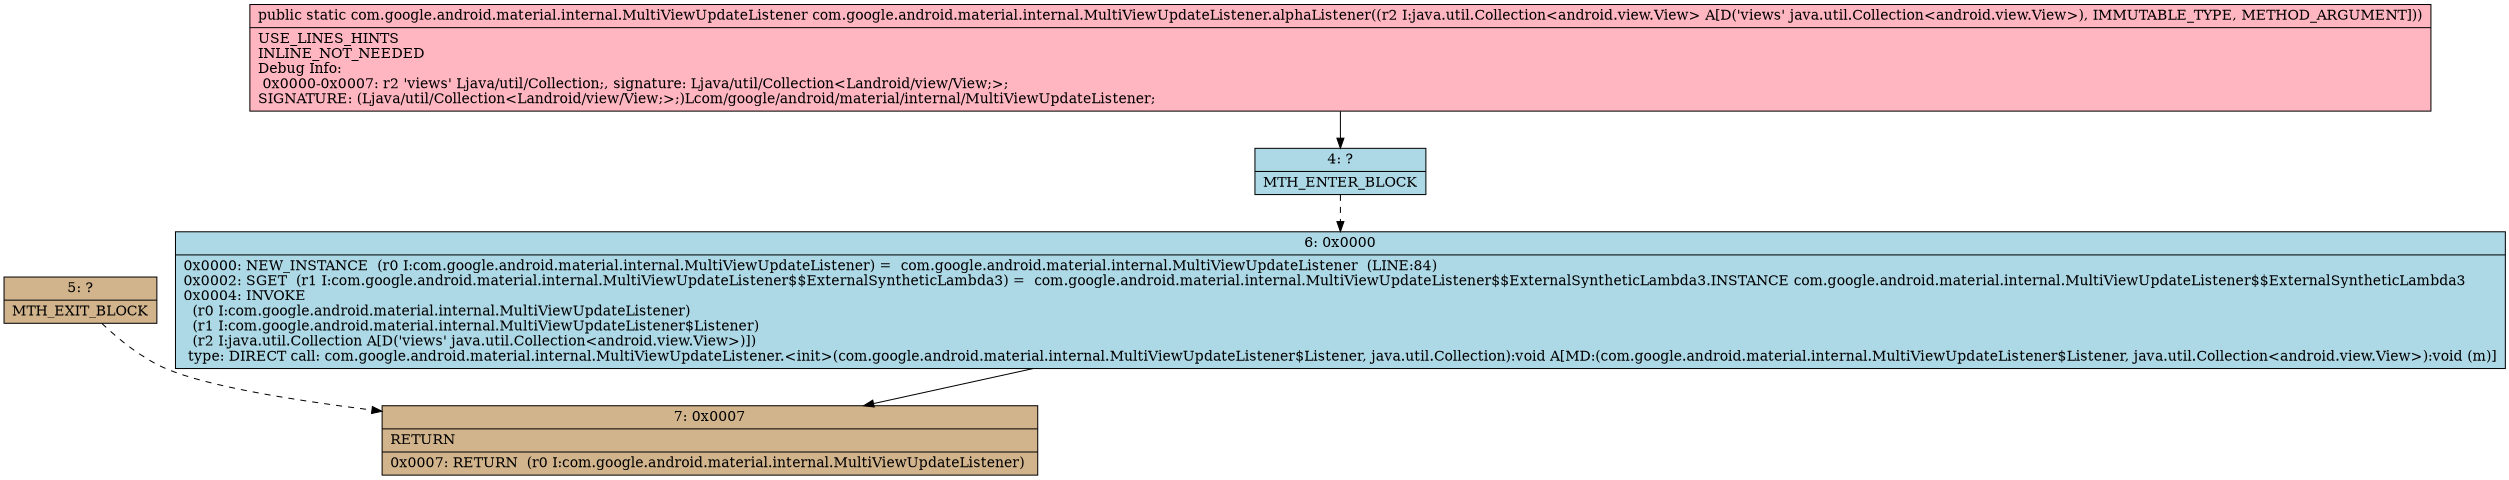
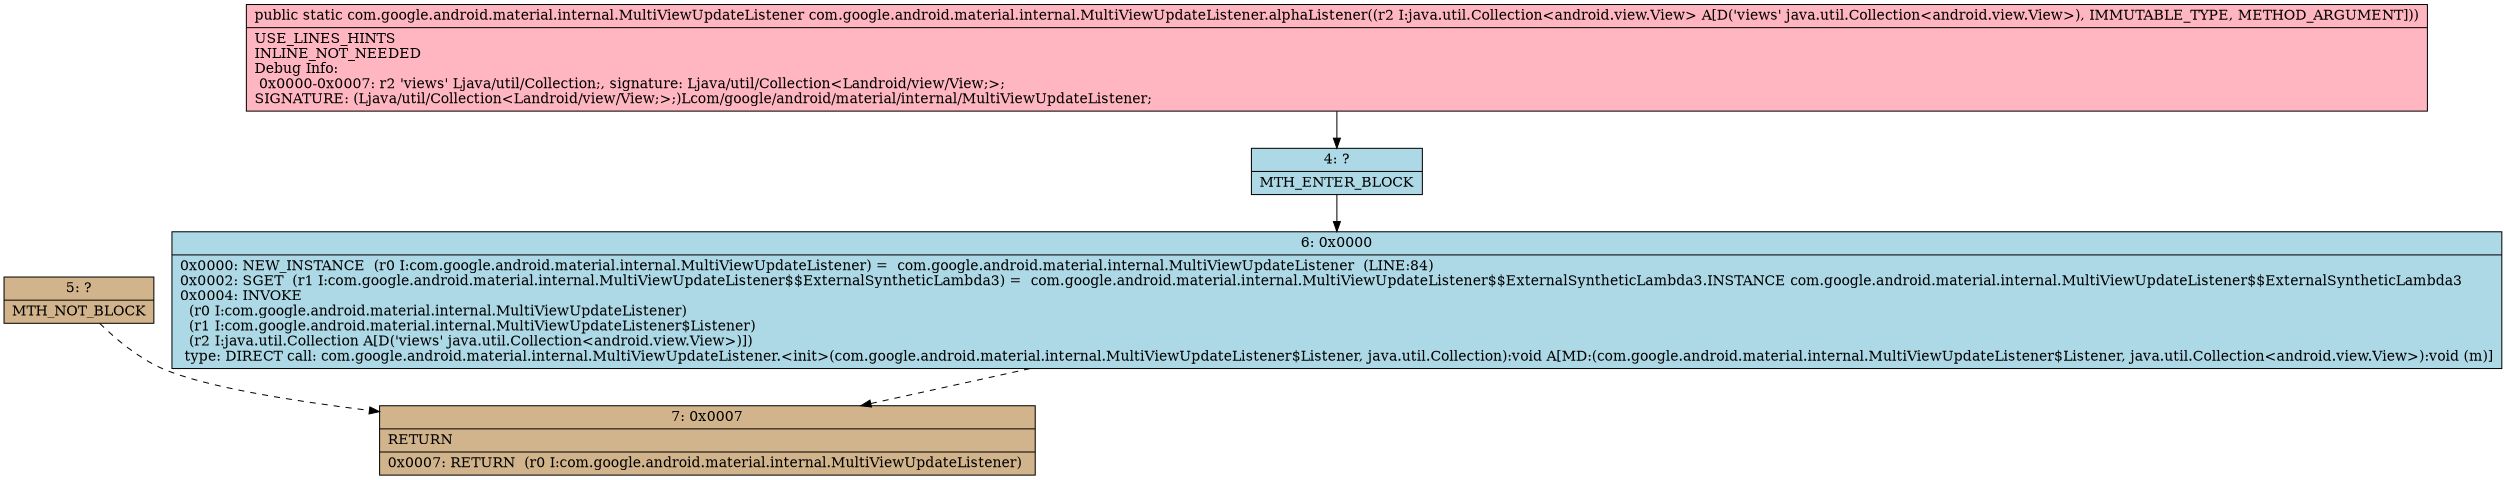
edge "4: ?" -> "6: 0x0000": style dashed -> solid
node "5: ?": text "MTH_EXIT_BLOCK" -> "MTH_NOT_BLOCK"
edge "6: 0x0000" -> "7: 0x0007": style solid -> dashed
